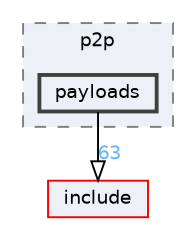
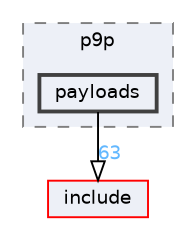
cluster "p2p": label "p2p" -> "p9p"
